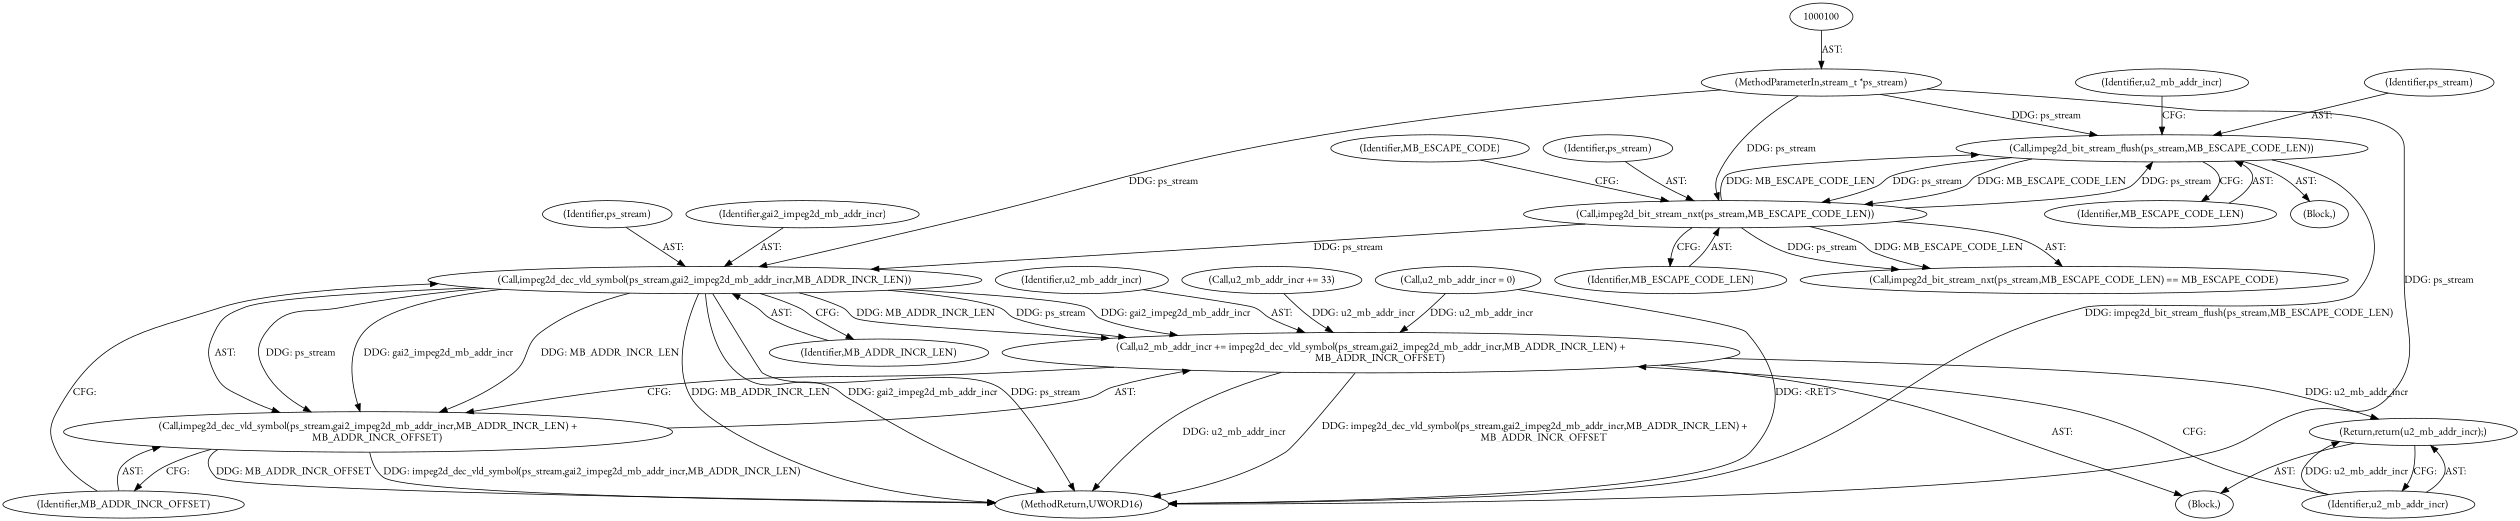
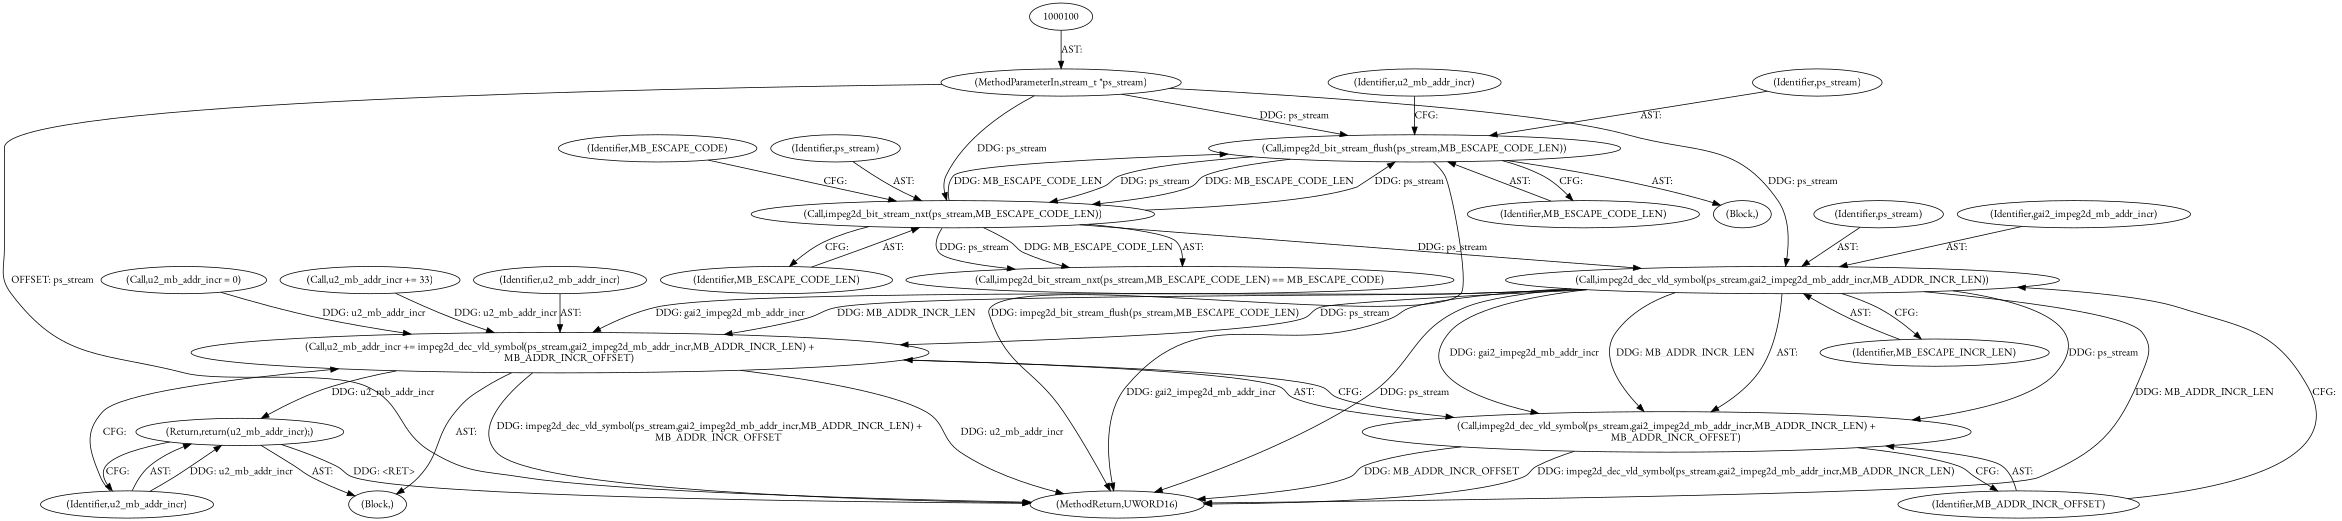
edge "(MethodParameterIn,stream_t *ps_stream)" -> "(MethodReturn,UWORD16)": label "DDG: ps_stream" -> "OFFSET: ps_stream"
node "(Identifier,MB_ADDR_INCR_LEN)": label "(Identifier,MB_ADDR_INCR_LEN)" -> "(Identifier,MB_ESCAPE_INCR_LEN)"
edge "(Call,u2_mb_addr_incr = 0)" -> "(MethodReturn,UWORD16)": now "(Return,return(u2_mb_addr_incr);)" -> "(MethodReturn,UWORD16)"
